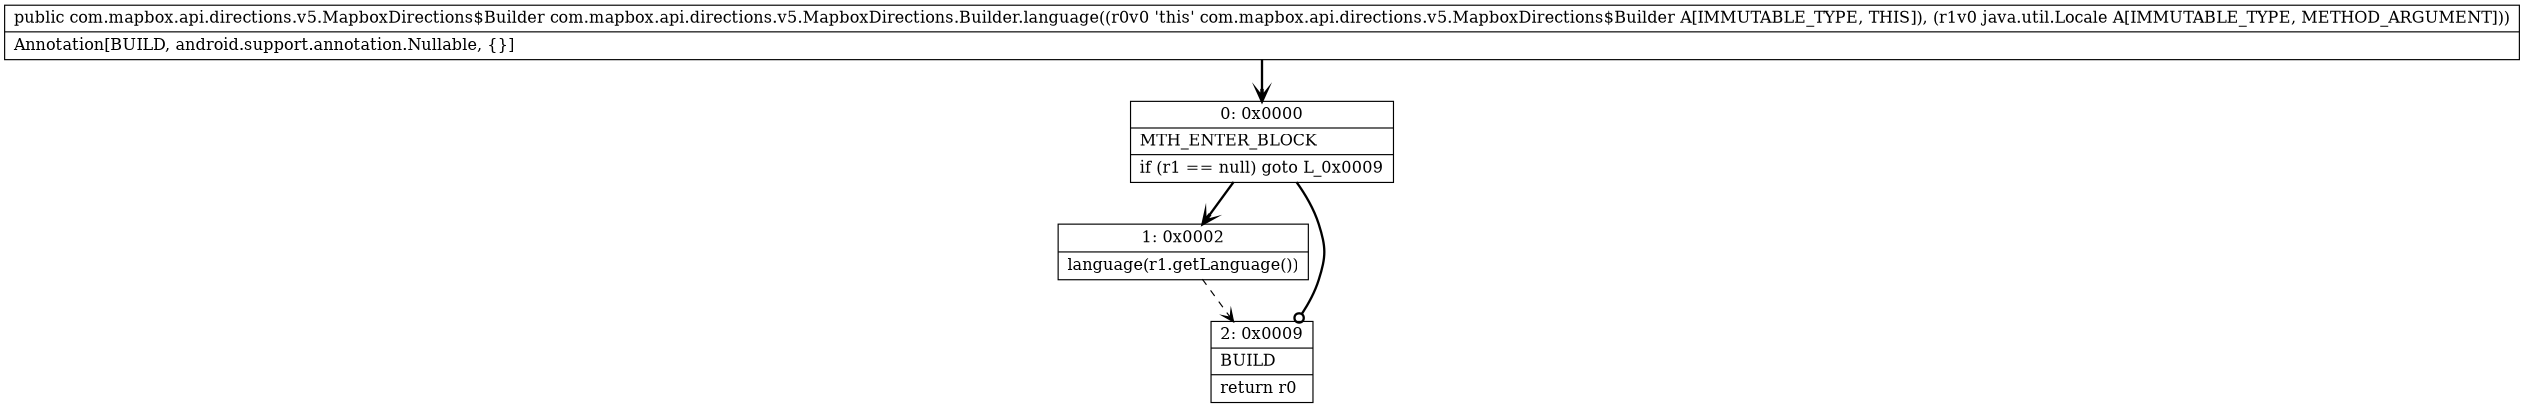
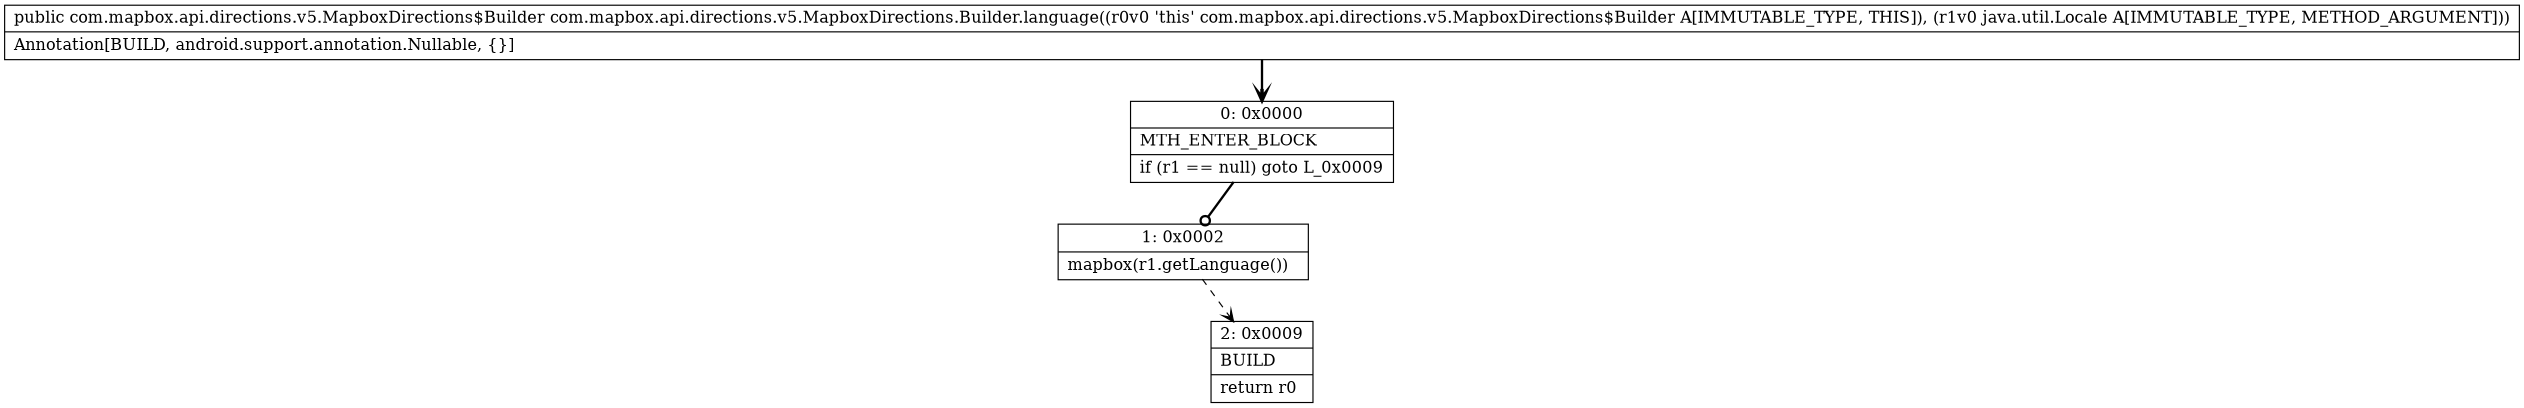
edge "0: 0x0000" -> "1: 0x0002": arrowhead vee -> odot
edge "0: 0x0000" -> "2: 0x0009": removed
node "1: 0x0002": text "language(r1.getLanguage())" -> "mapbox(r1.getLanguage())"
